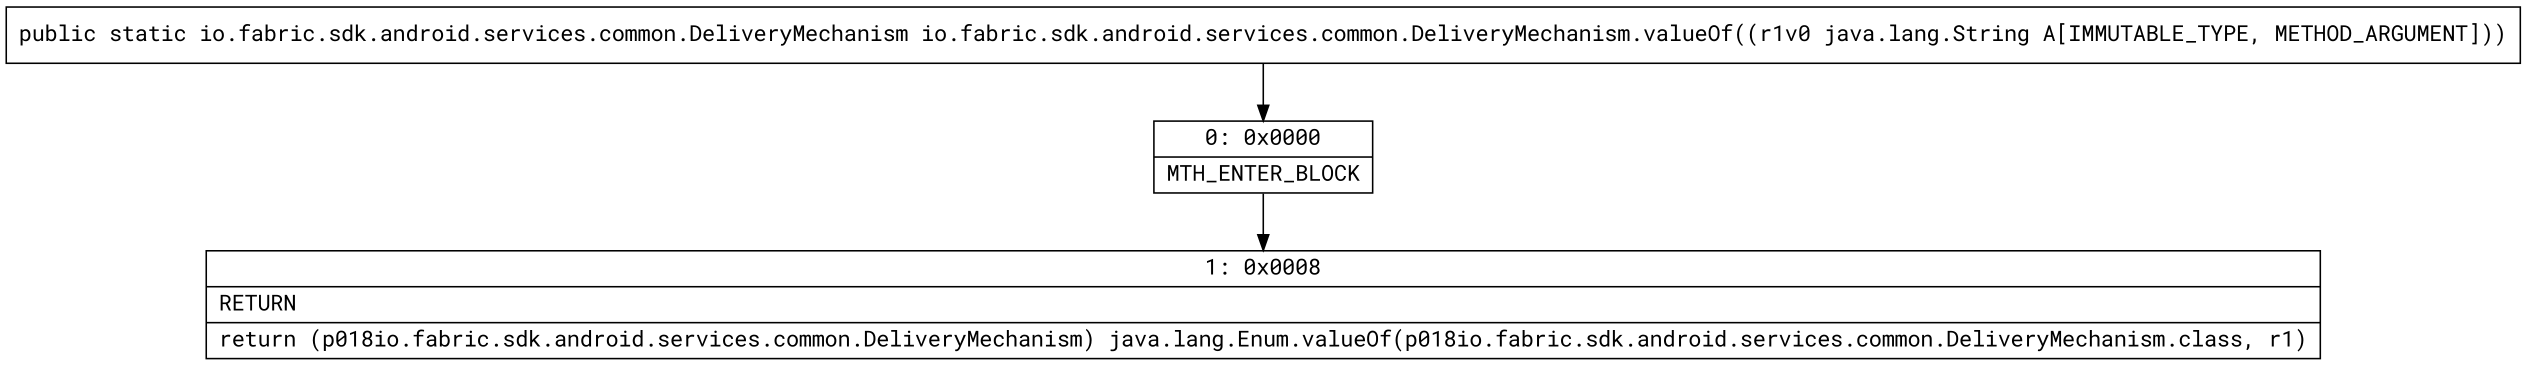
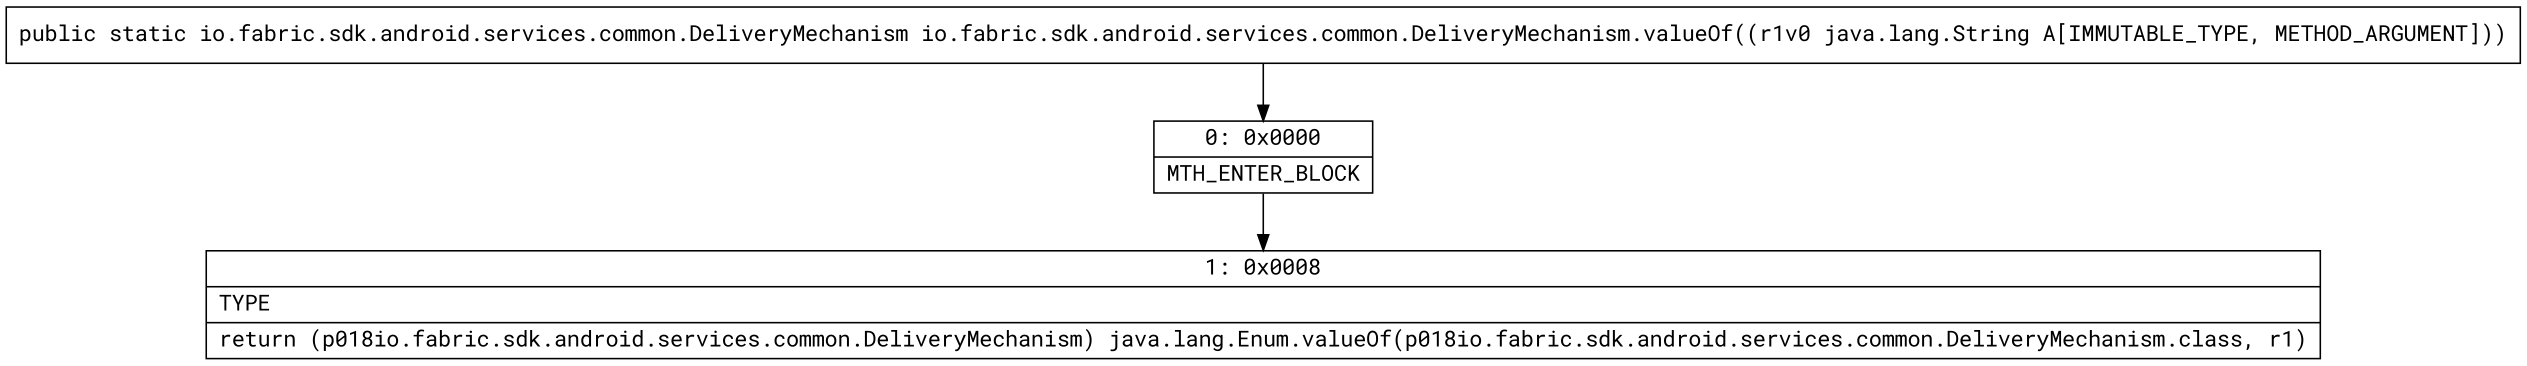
node "1: 0x0008": text "RETURN" -> "TYPE"
